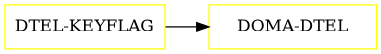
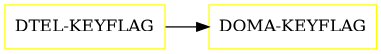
node "DOMA-DTEL": label "DOMA-DTEL" -> "DOMA-KEYFLAG"
